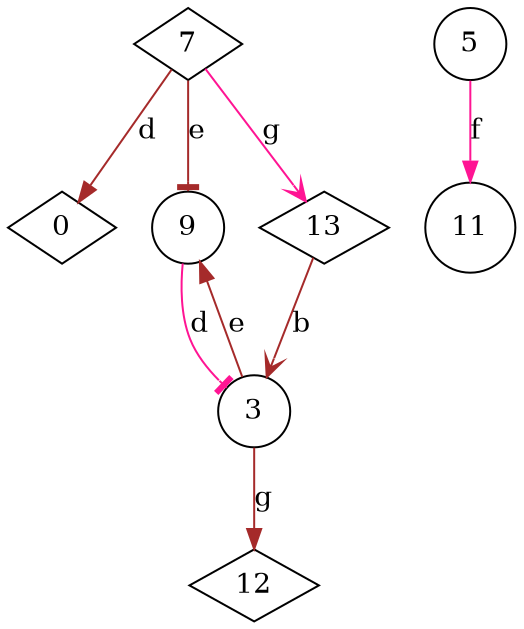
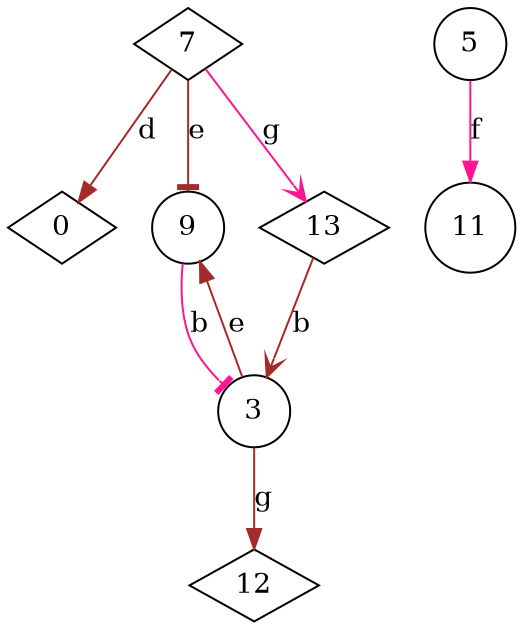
edge "9" -> "3": label "d" -> "b"
